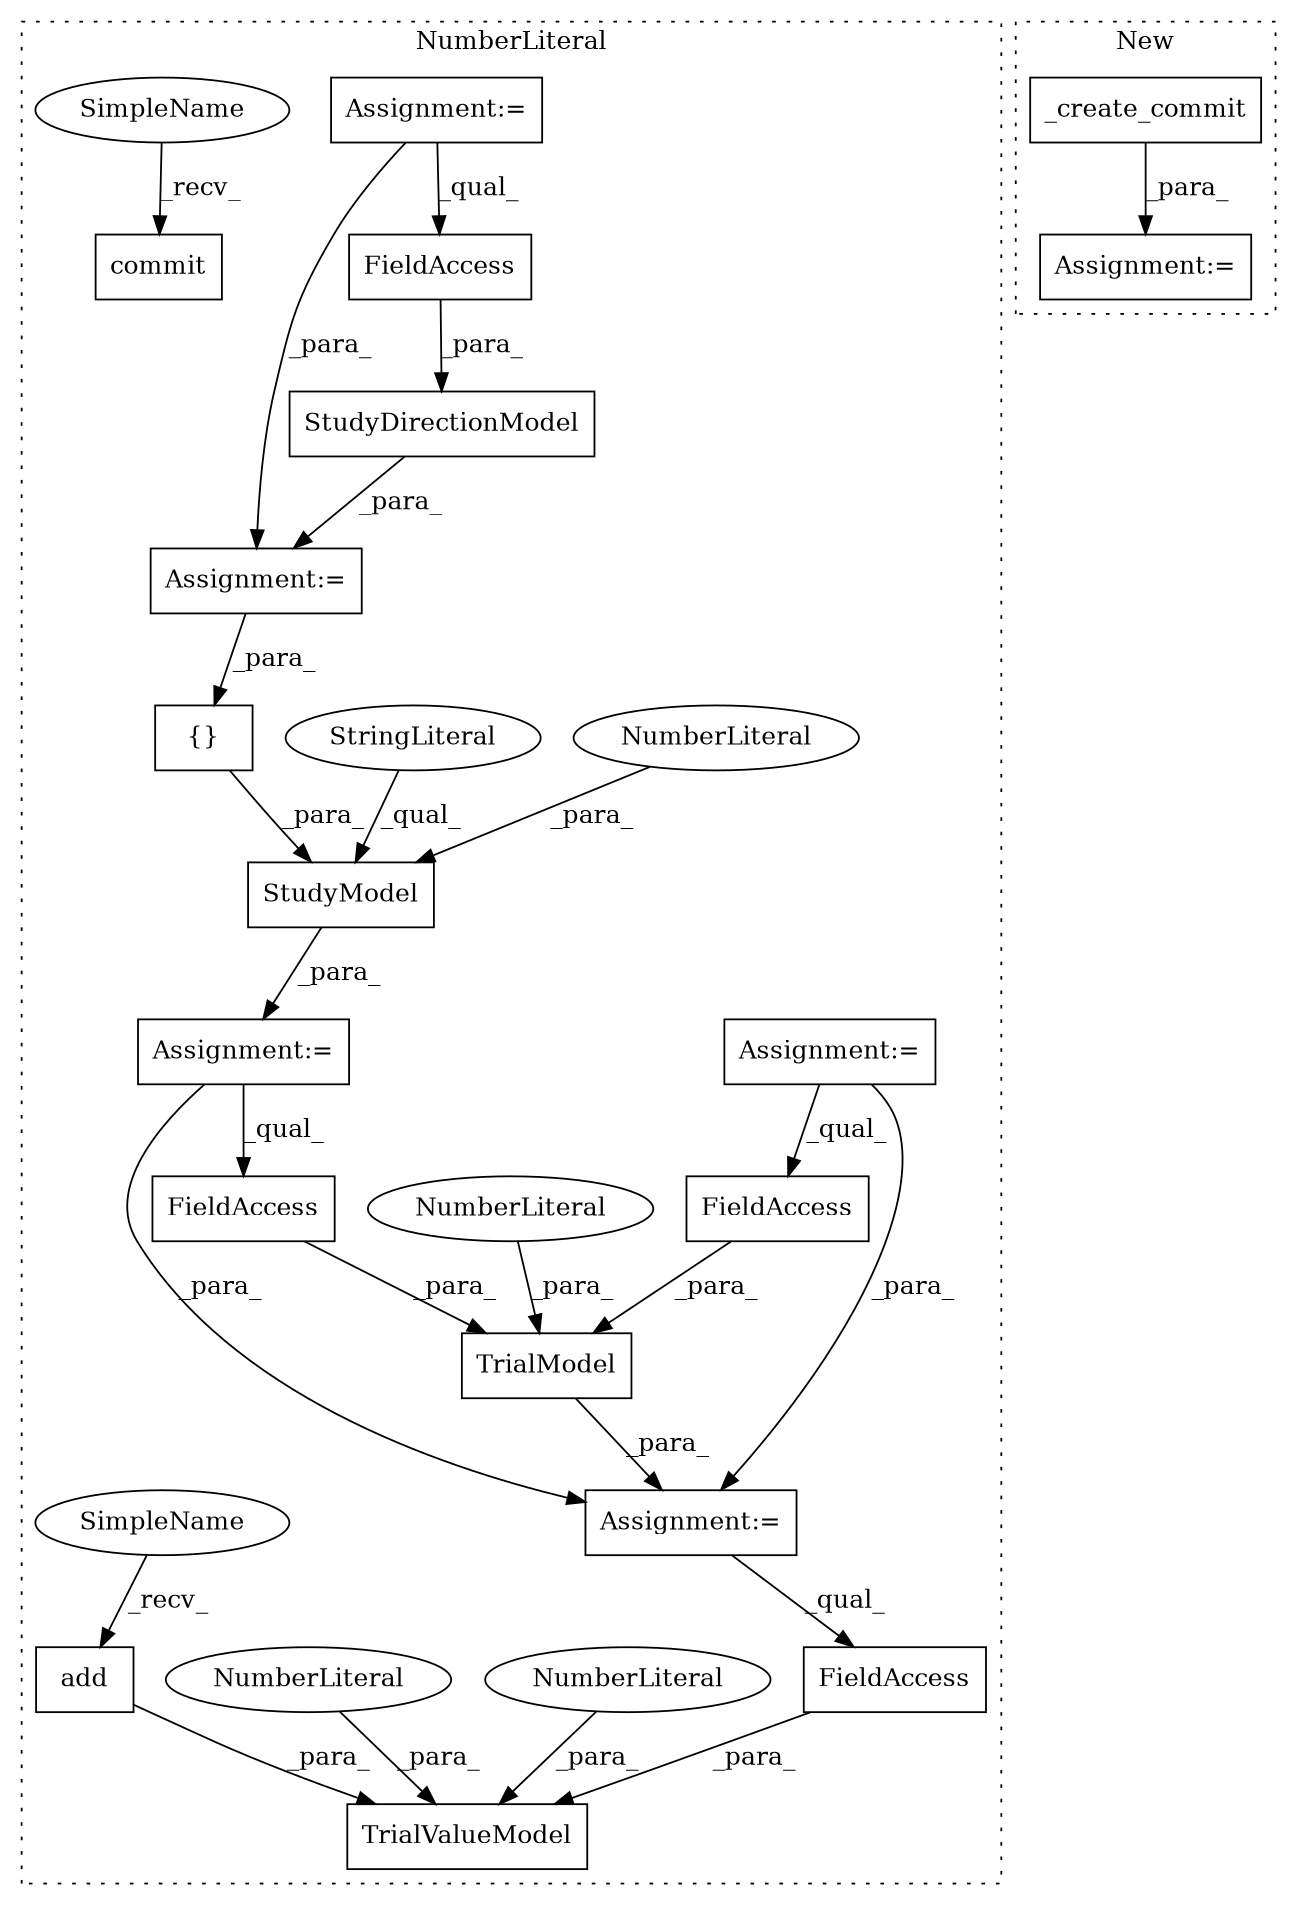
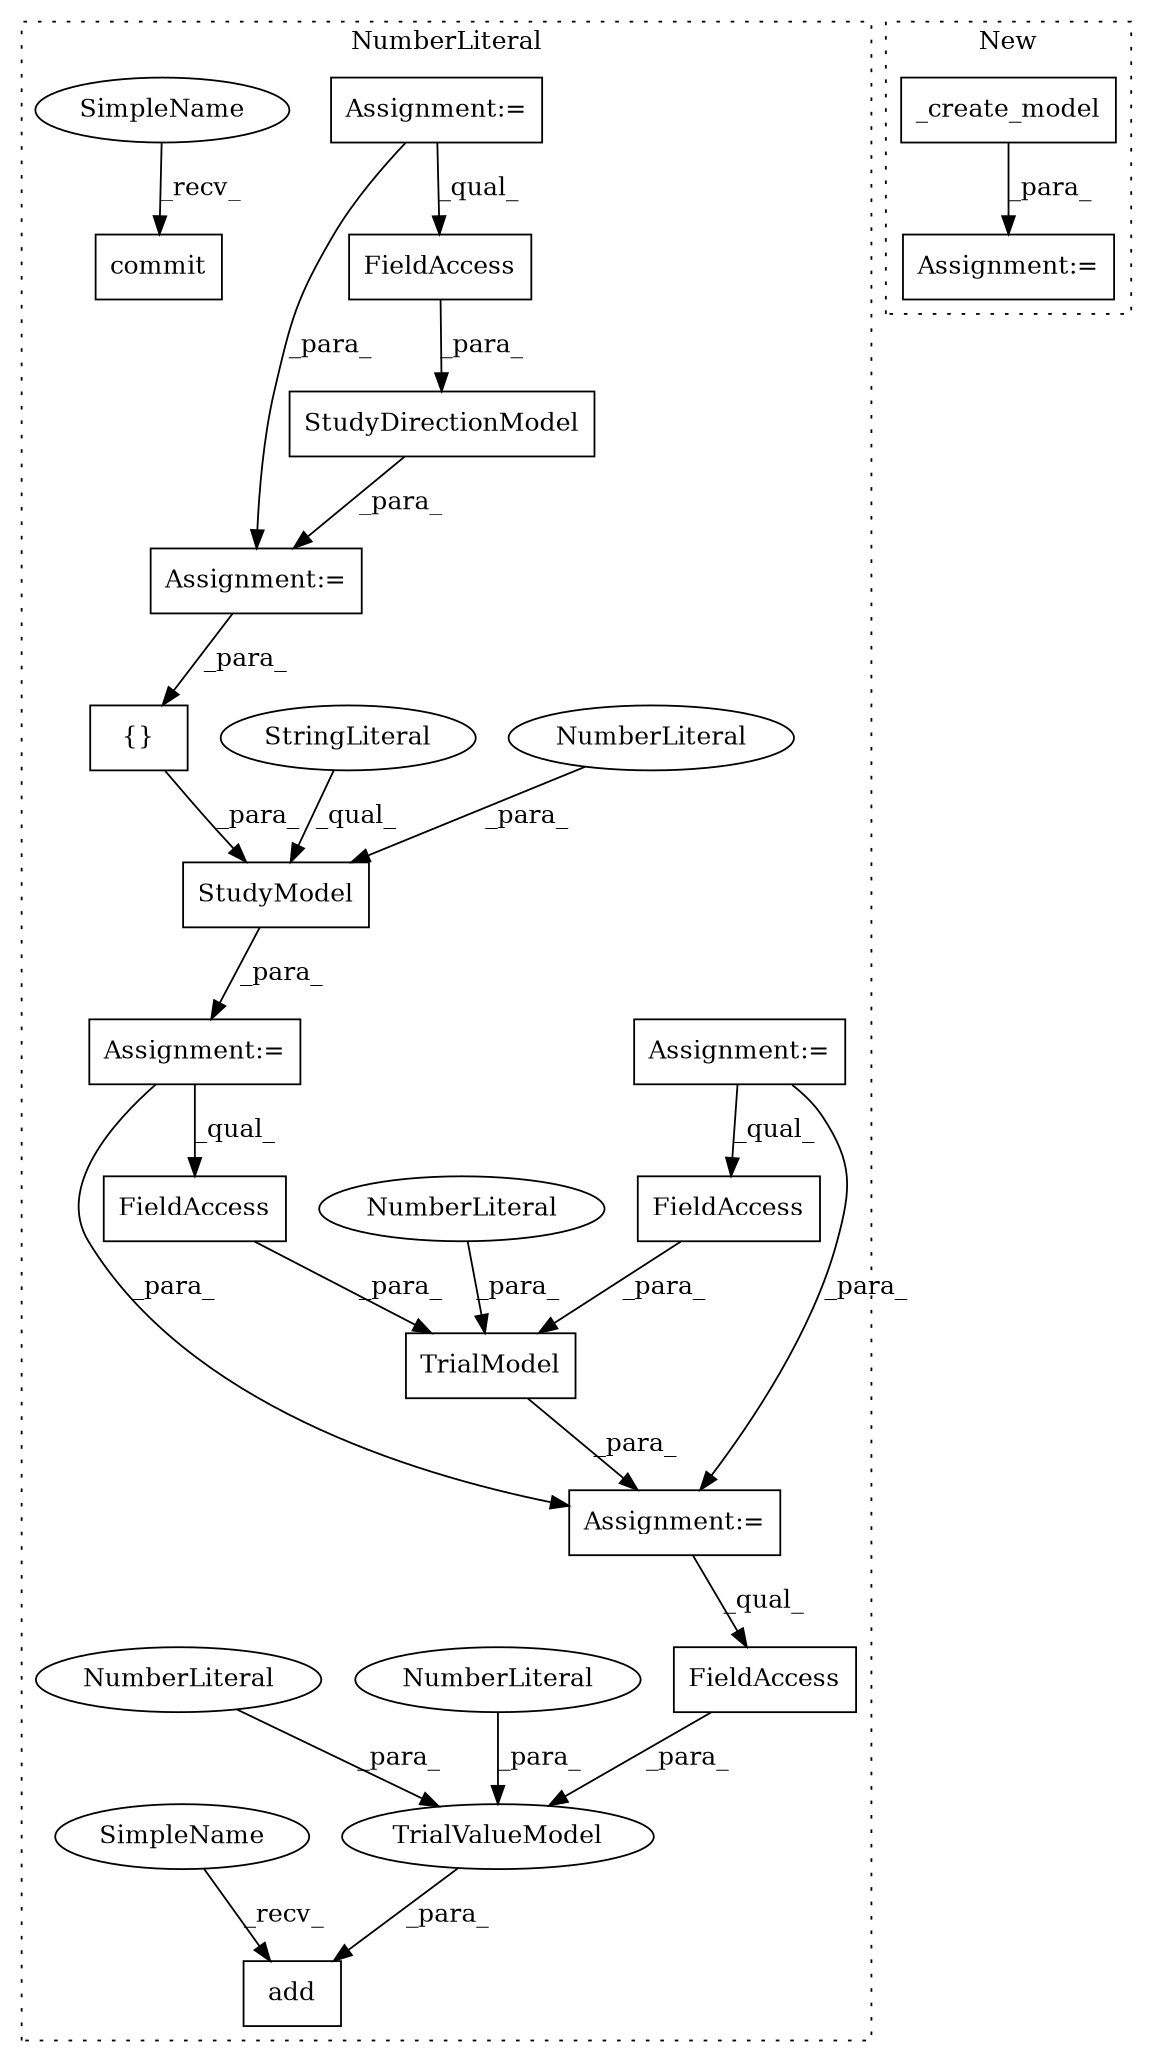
node "_create_commit": label "_create_commit" -> "_create_model"
edge "add" -> "TrialValueModel": reversed
node "TrialValueModel": shape box -> ellipse
